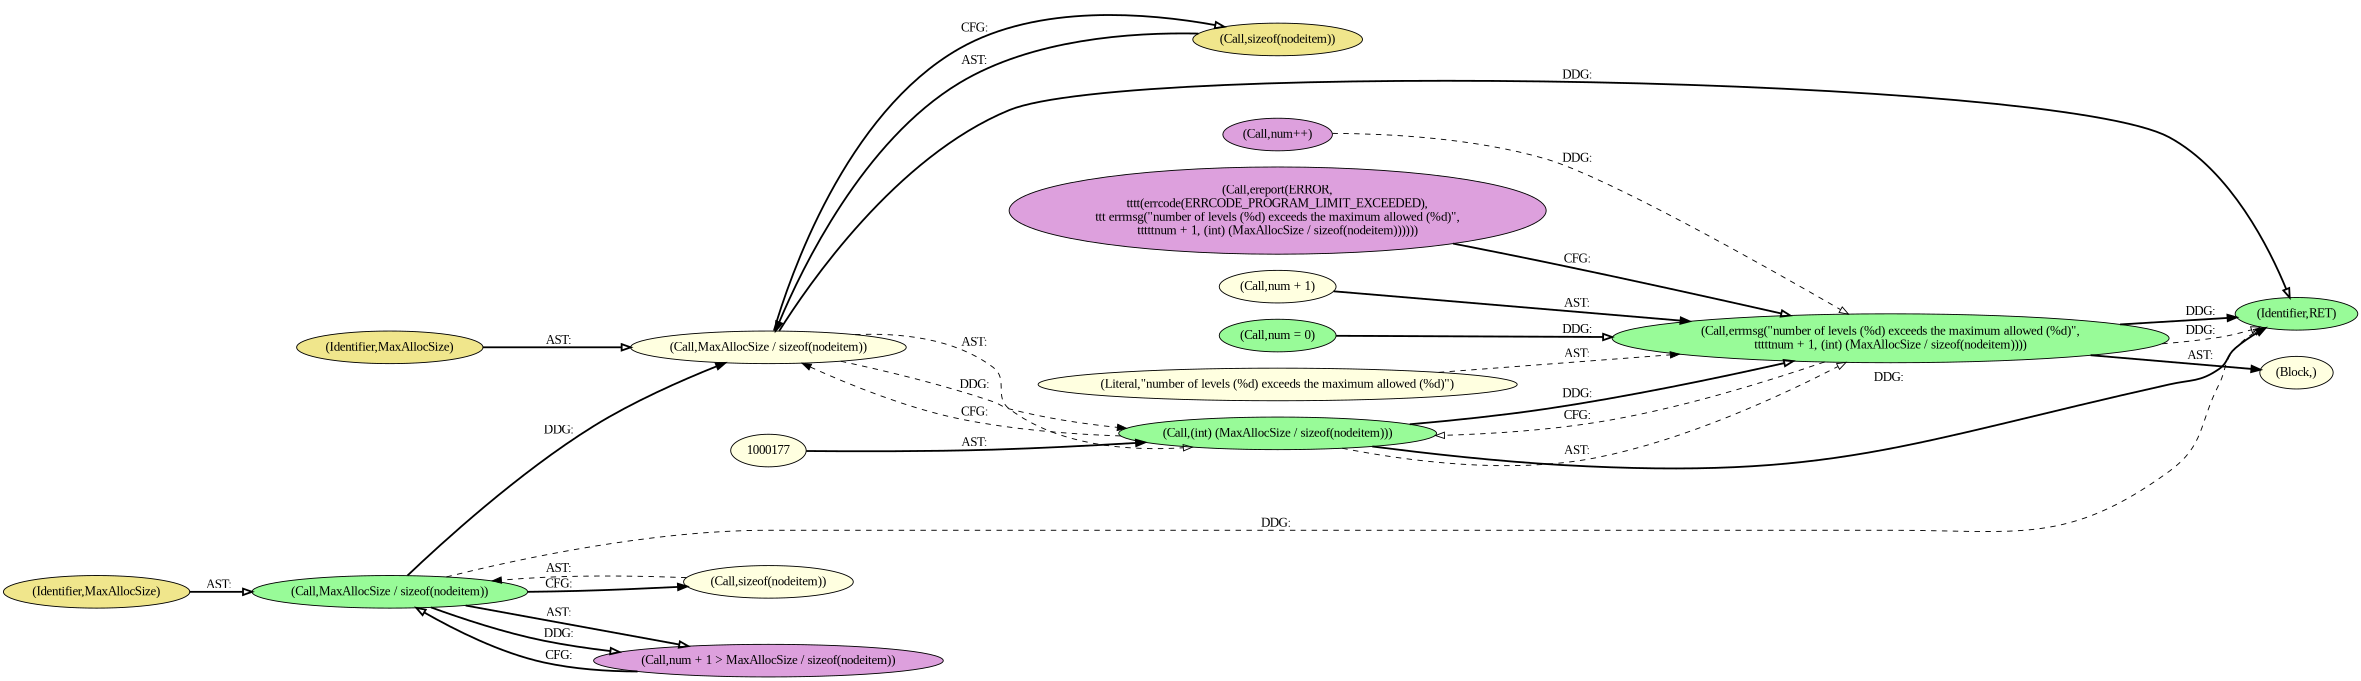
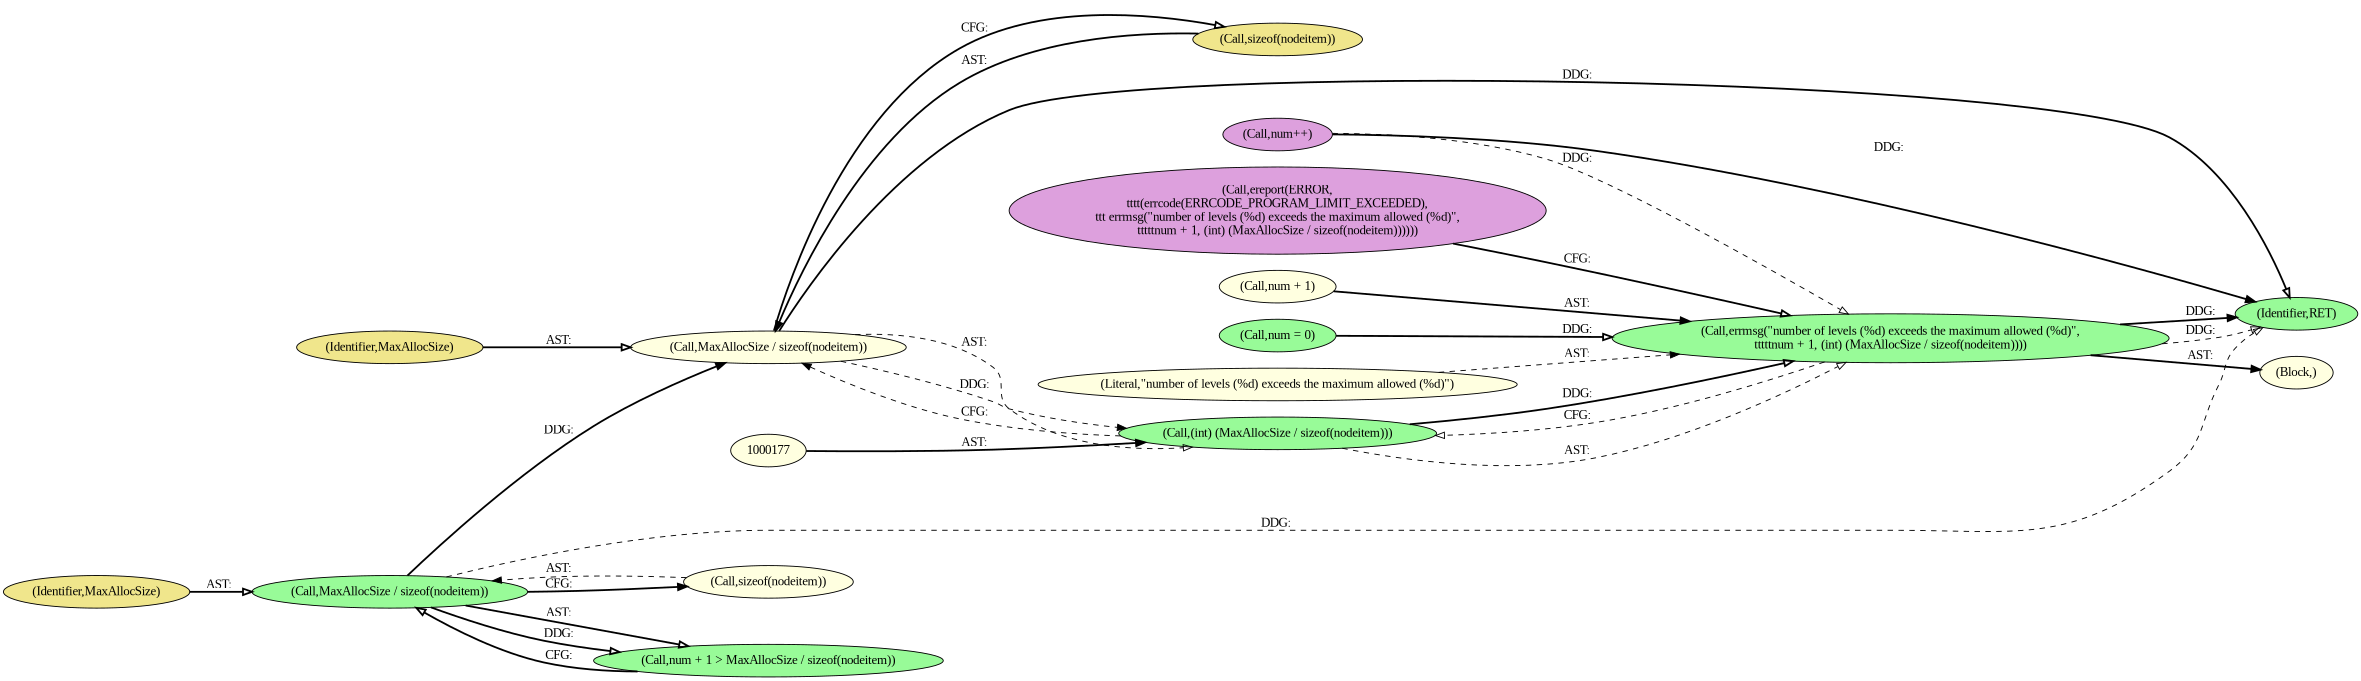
edge "(Call,(int) (MaxAllocSize / sizeof(nodeitem)))" -> "(Identifier,RET)": now "(Call,num++)" -> "(Identifier,RET)"
node "(Call,num + 1 > MaxAllocSize / sizeof(nodeitem))": fillcolor plum -> palegreen
